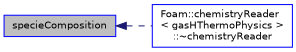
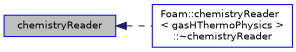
node "specieComposition": label "specieComposition" -> "chemistryReader"
